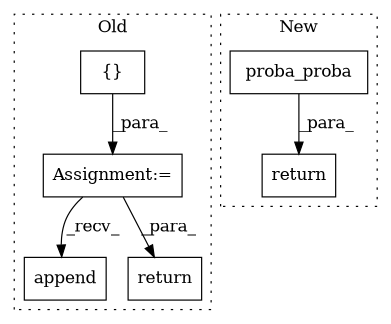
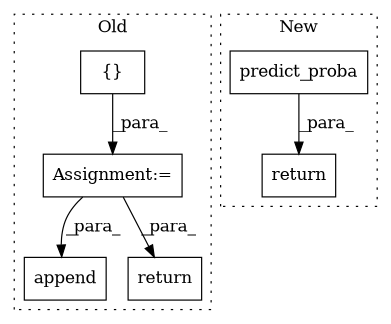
node "proba_proba": label "proba_proba" -> "predict_proba"
edge "Assignment:=" -> "append": label "_recv_" -> "_para_"
